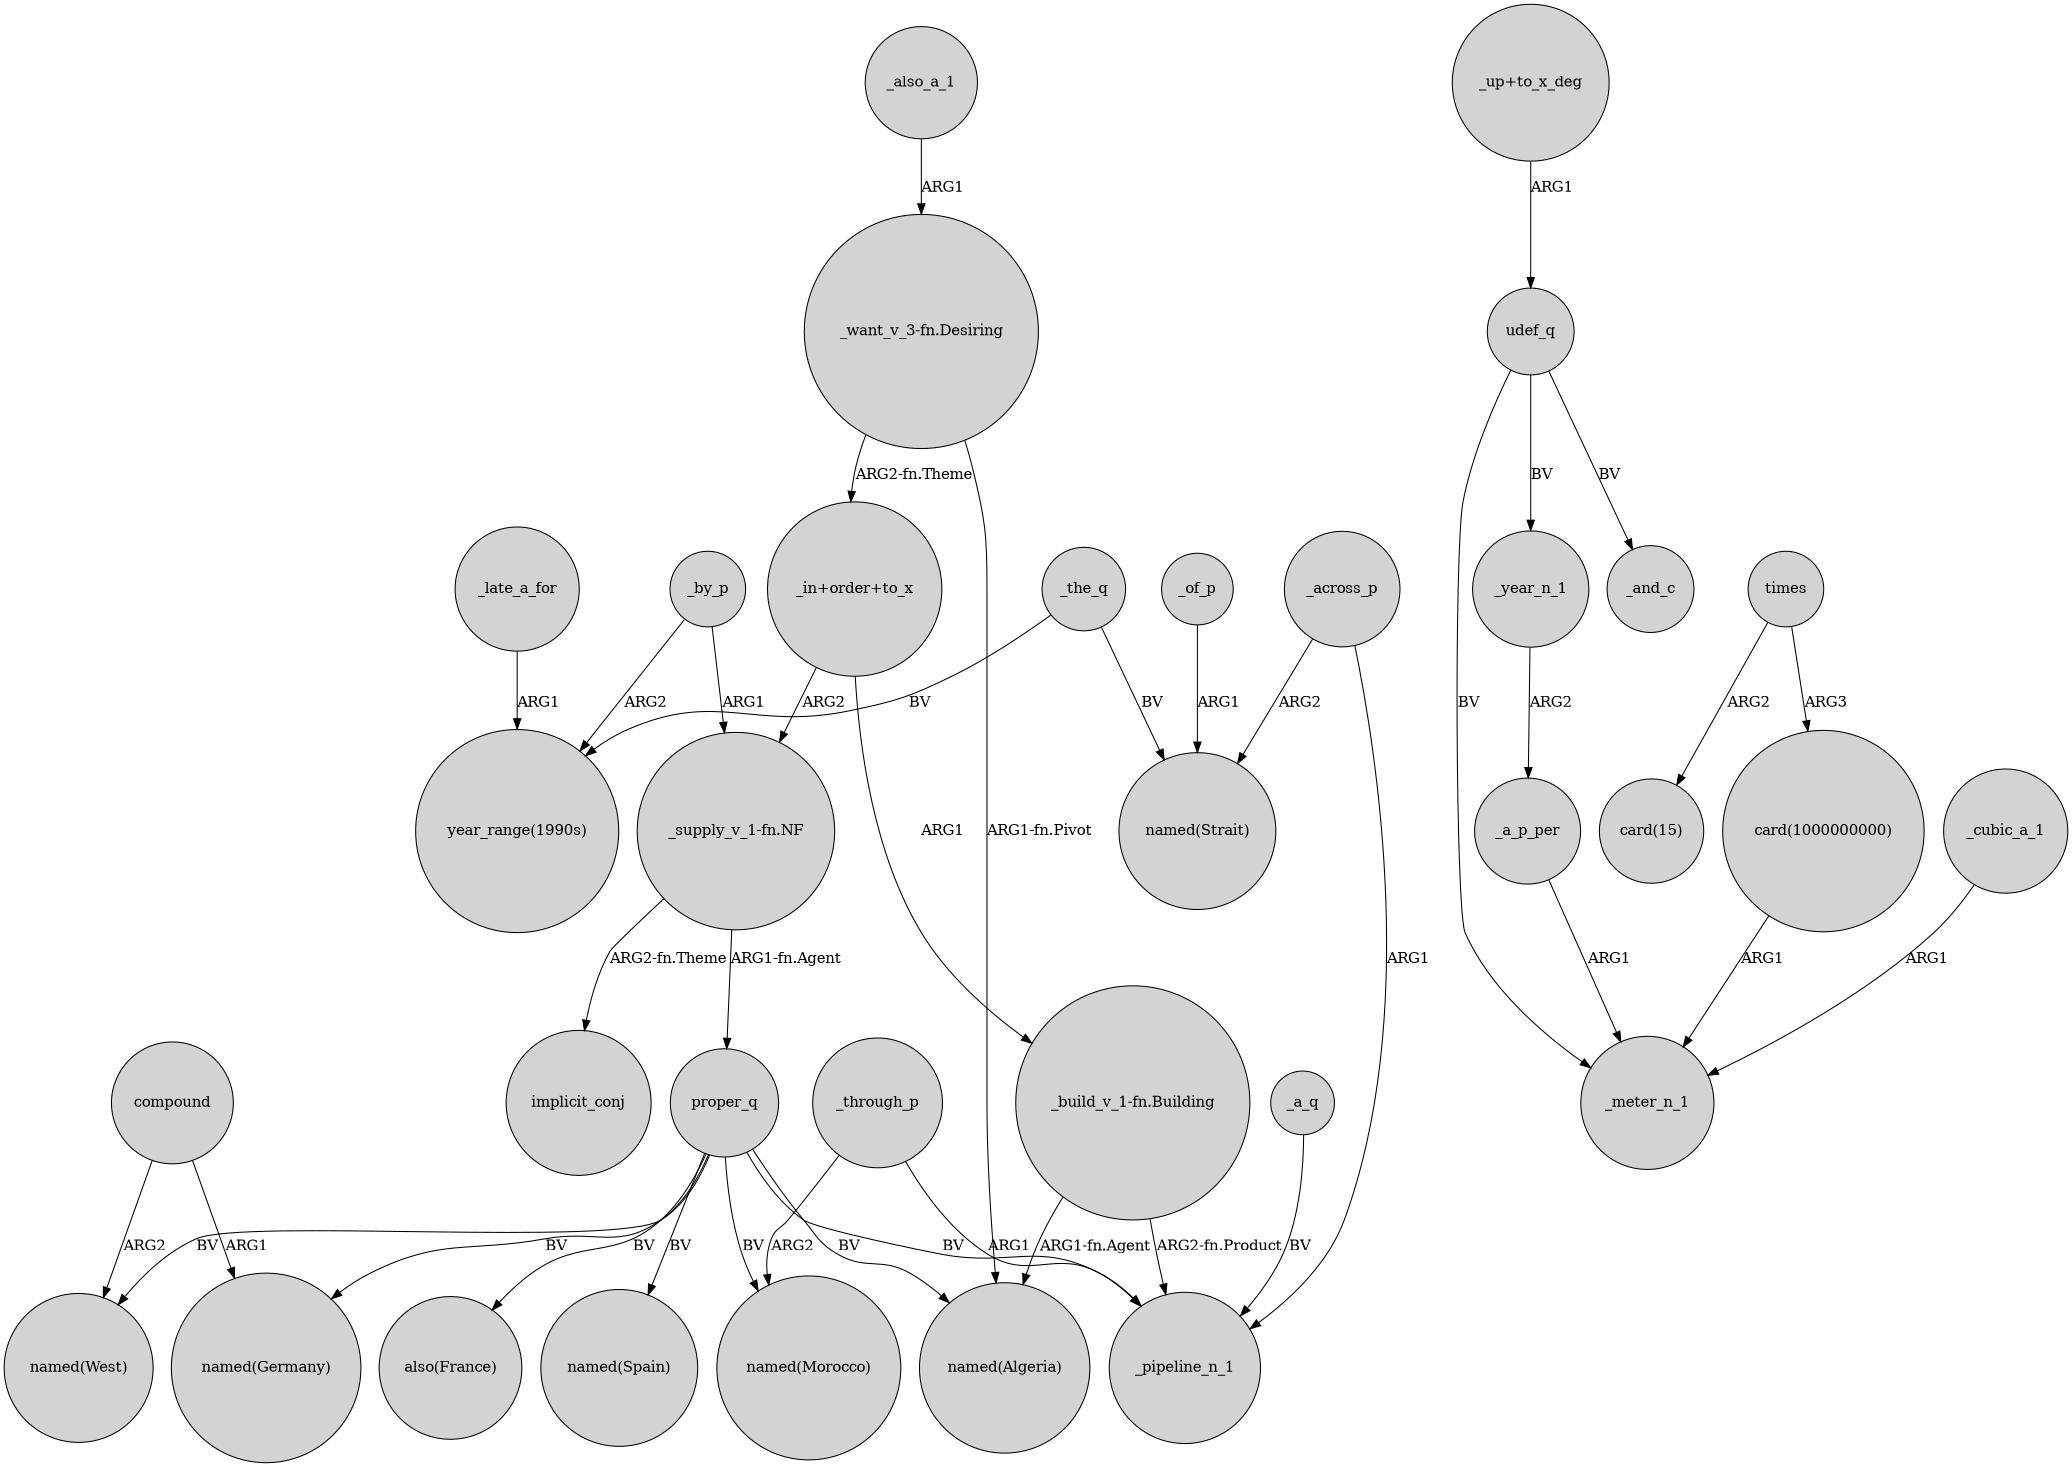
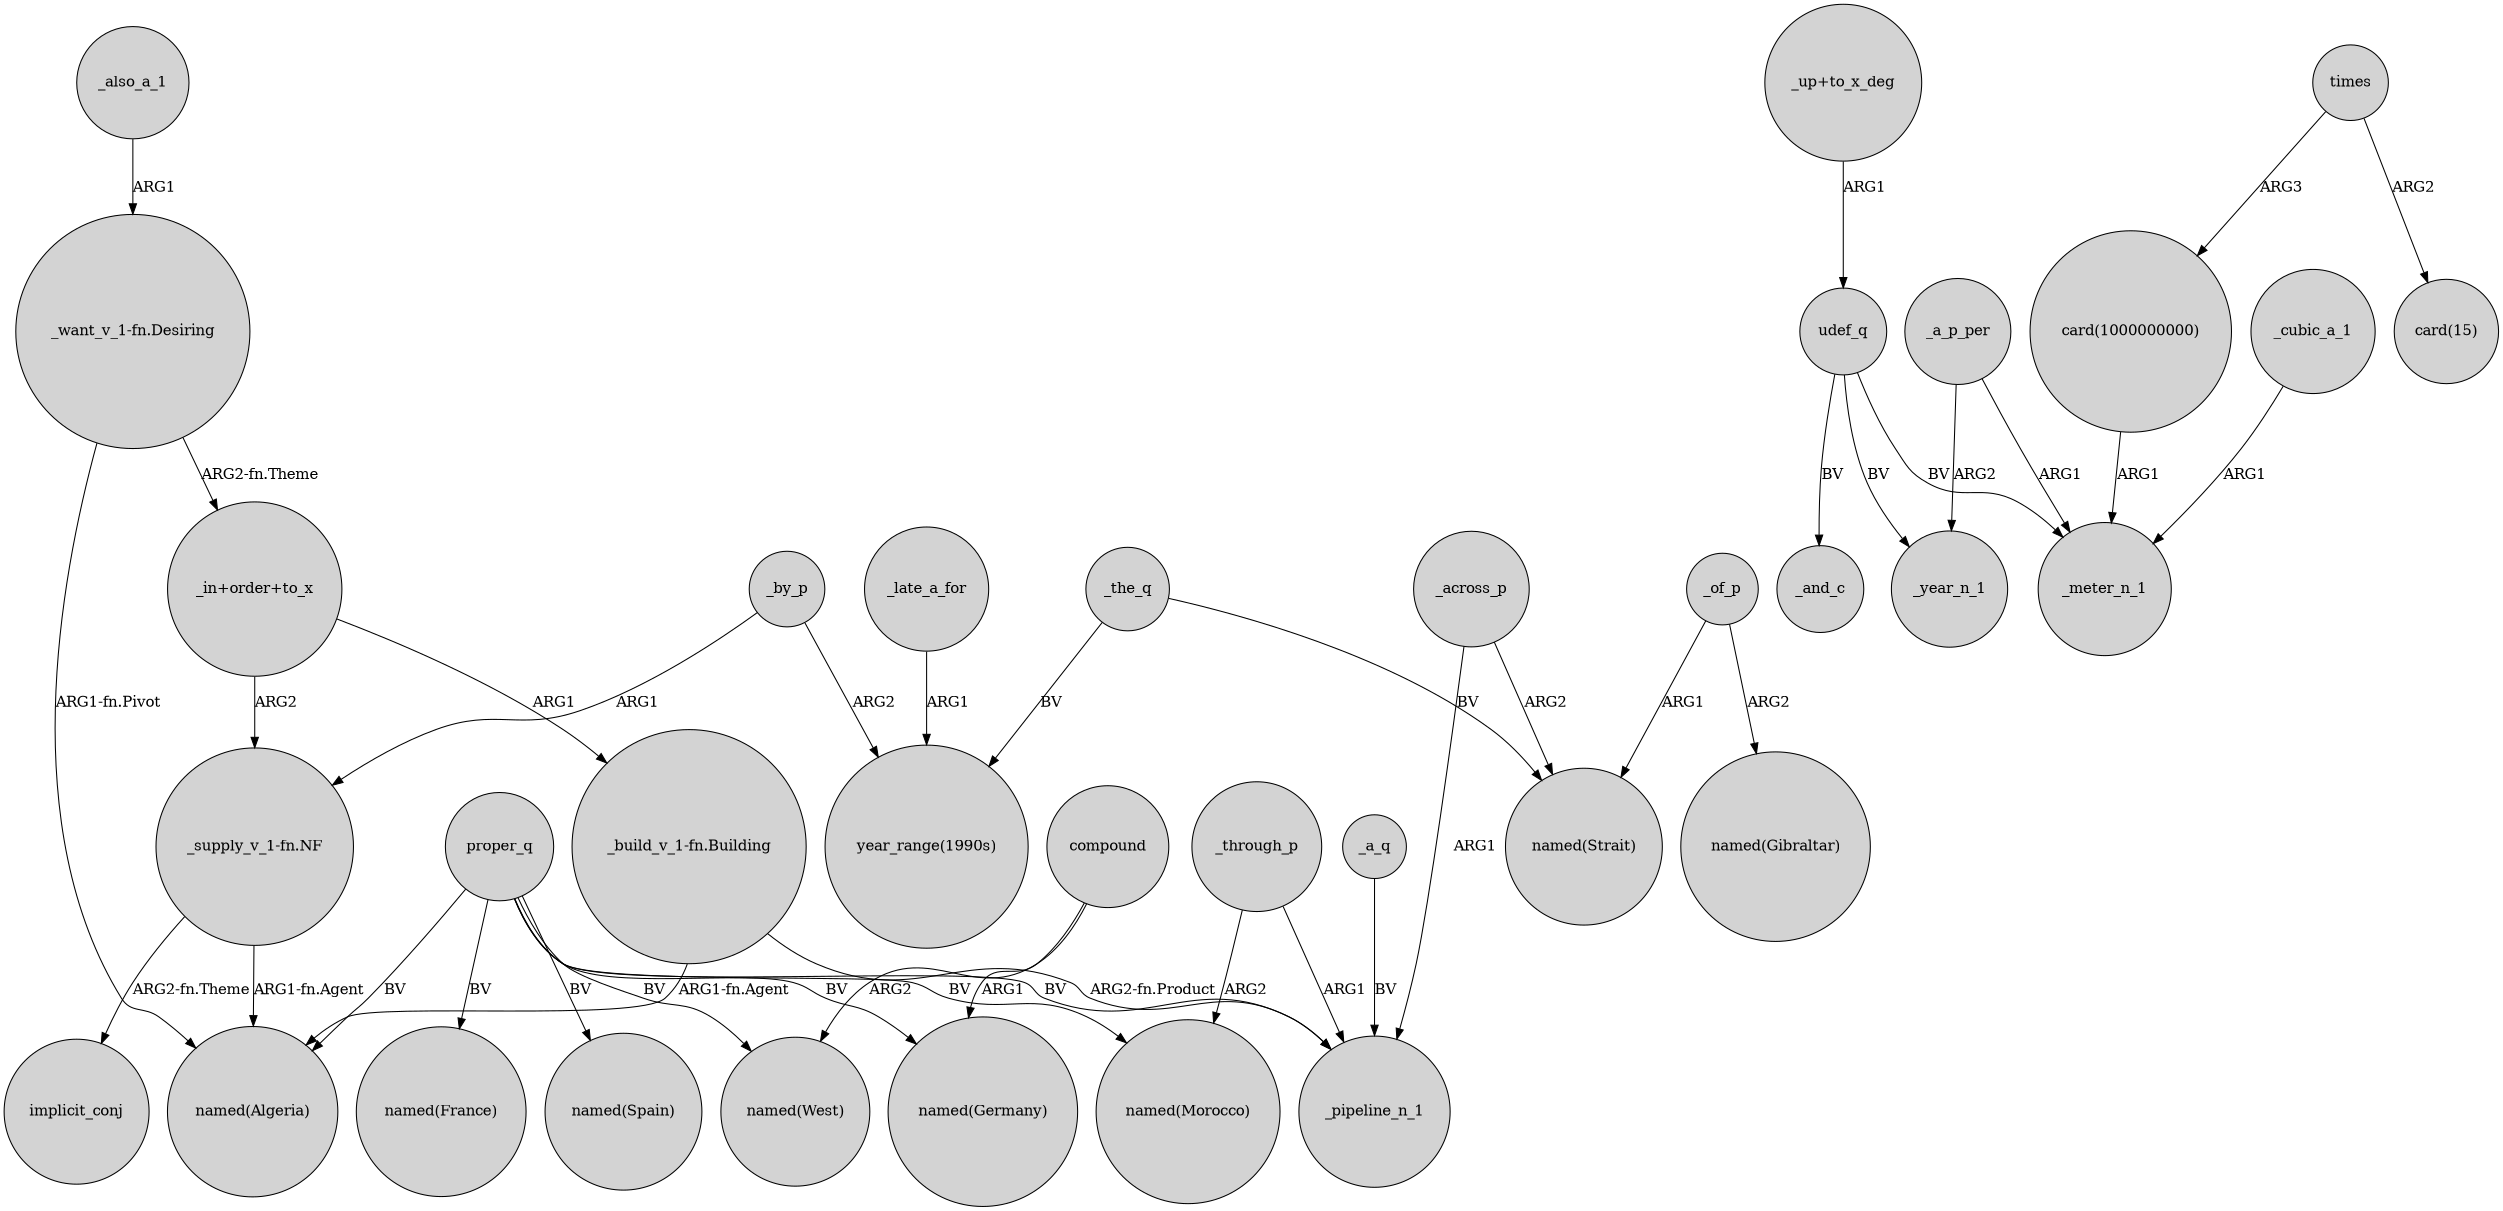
node "_want_v_3-fn.Desiring": label "_want_v_3-fn.Desiring" -> "_want_v_1-fn.Desiring"
edge "_year_n_1" -> "_a_p_per": reversed
node "named(Gibraltar)": added
edge "_supply_v_1-fn.NF" -> "proper_q": now "_supply_v_1-fn.NF" -> "named(Algeria)"
node "also(France)": label "also(France)" -> "named(France)"
